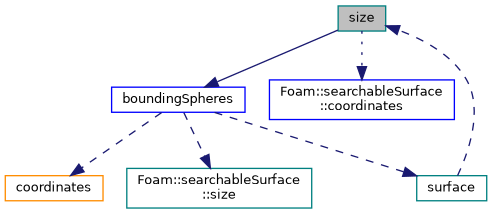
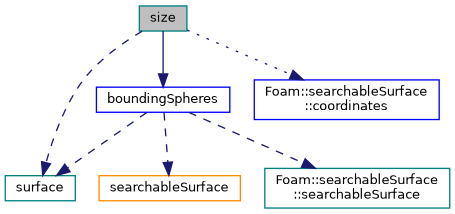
edge "surface" -> "size": reversed
node "coordinates": label "coordinates" -> "searchableSurface"
node "Foam::searchableSurface ::size": label "Foam::searchableSurface ::size" -> "Foam::searchableSurface ::searchableSurface"
